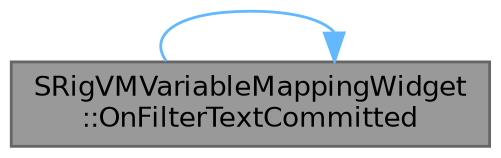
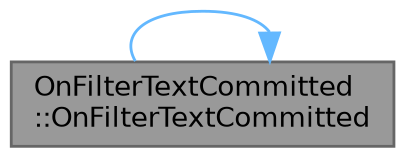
node "SRigVMVariableMappingWidget ::OnFilterTextCommitted": label "SRigVMVariableMappingWidget ::OnFilterTextCommitted" -> "OnFilterTextCommitted ::OnFilterTextCommitted"
